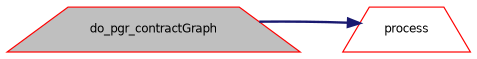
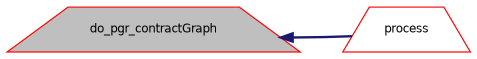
edge "do_pgr_contractGraph" -> "process": reversed
